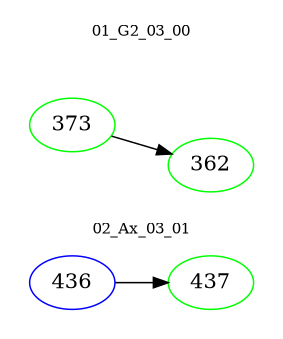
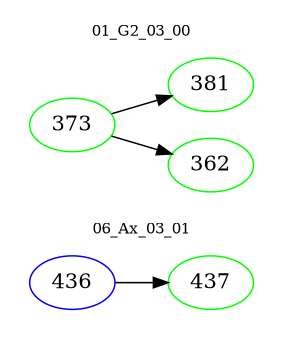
node "381": added
cluster "02_Ax_03_01": label "02_Ax_03_01" -> "06_Ax_03_01"
